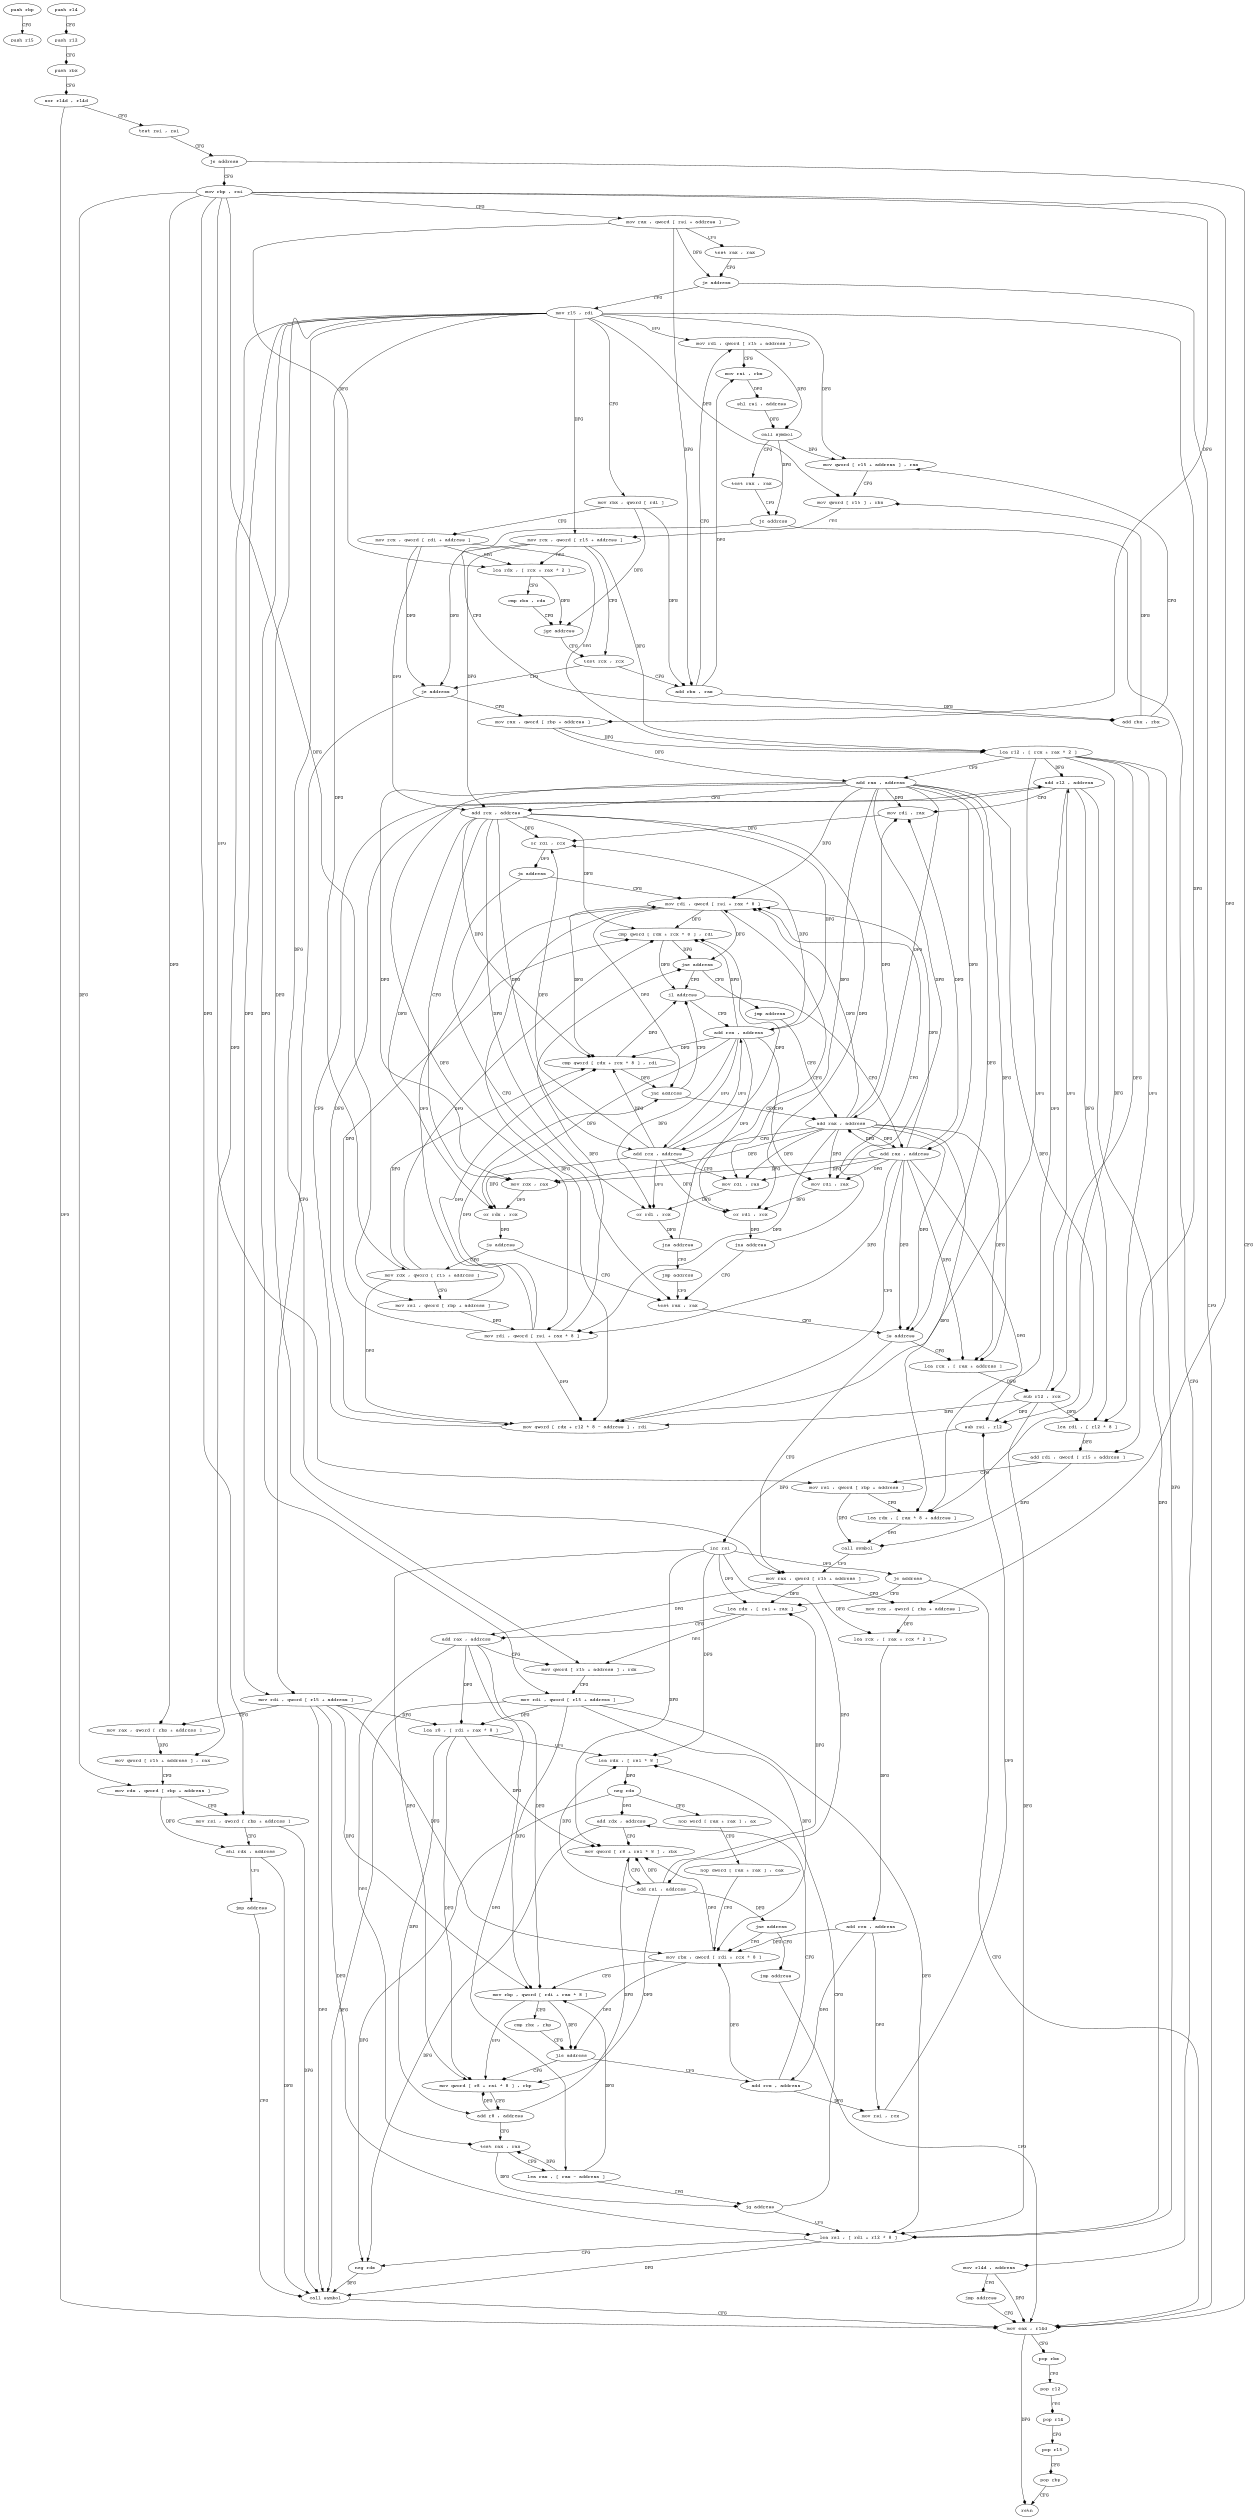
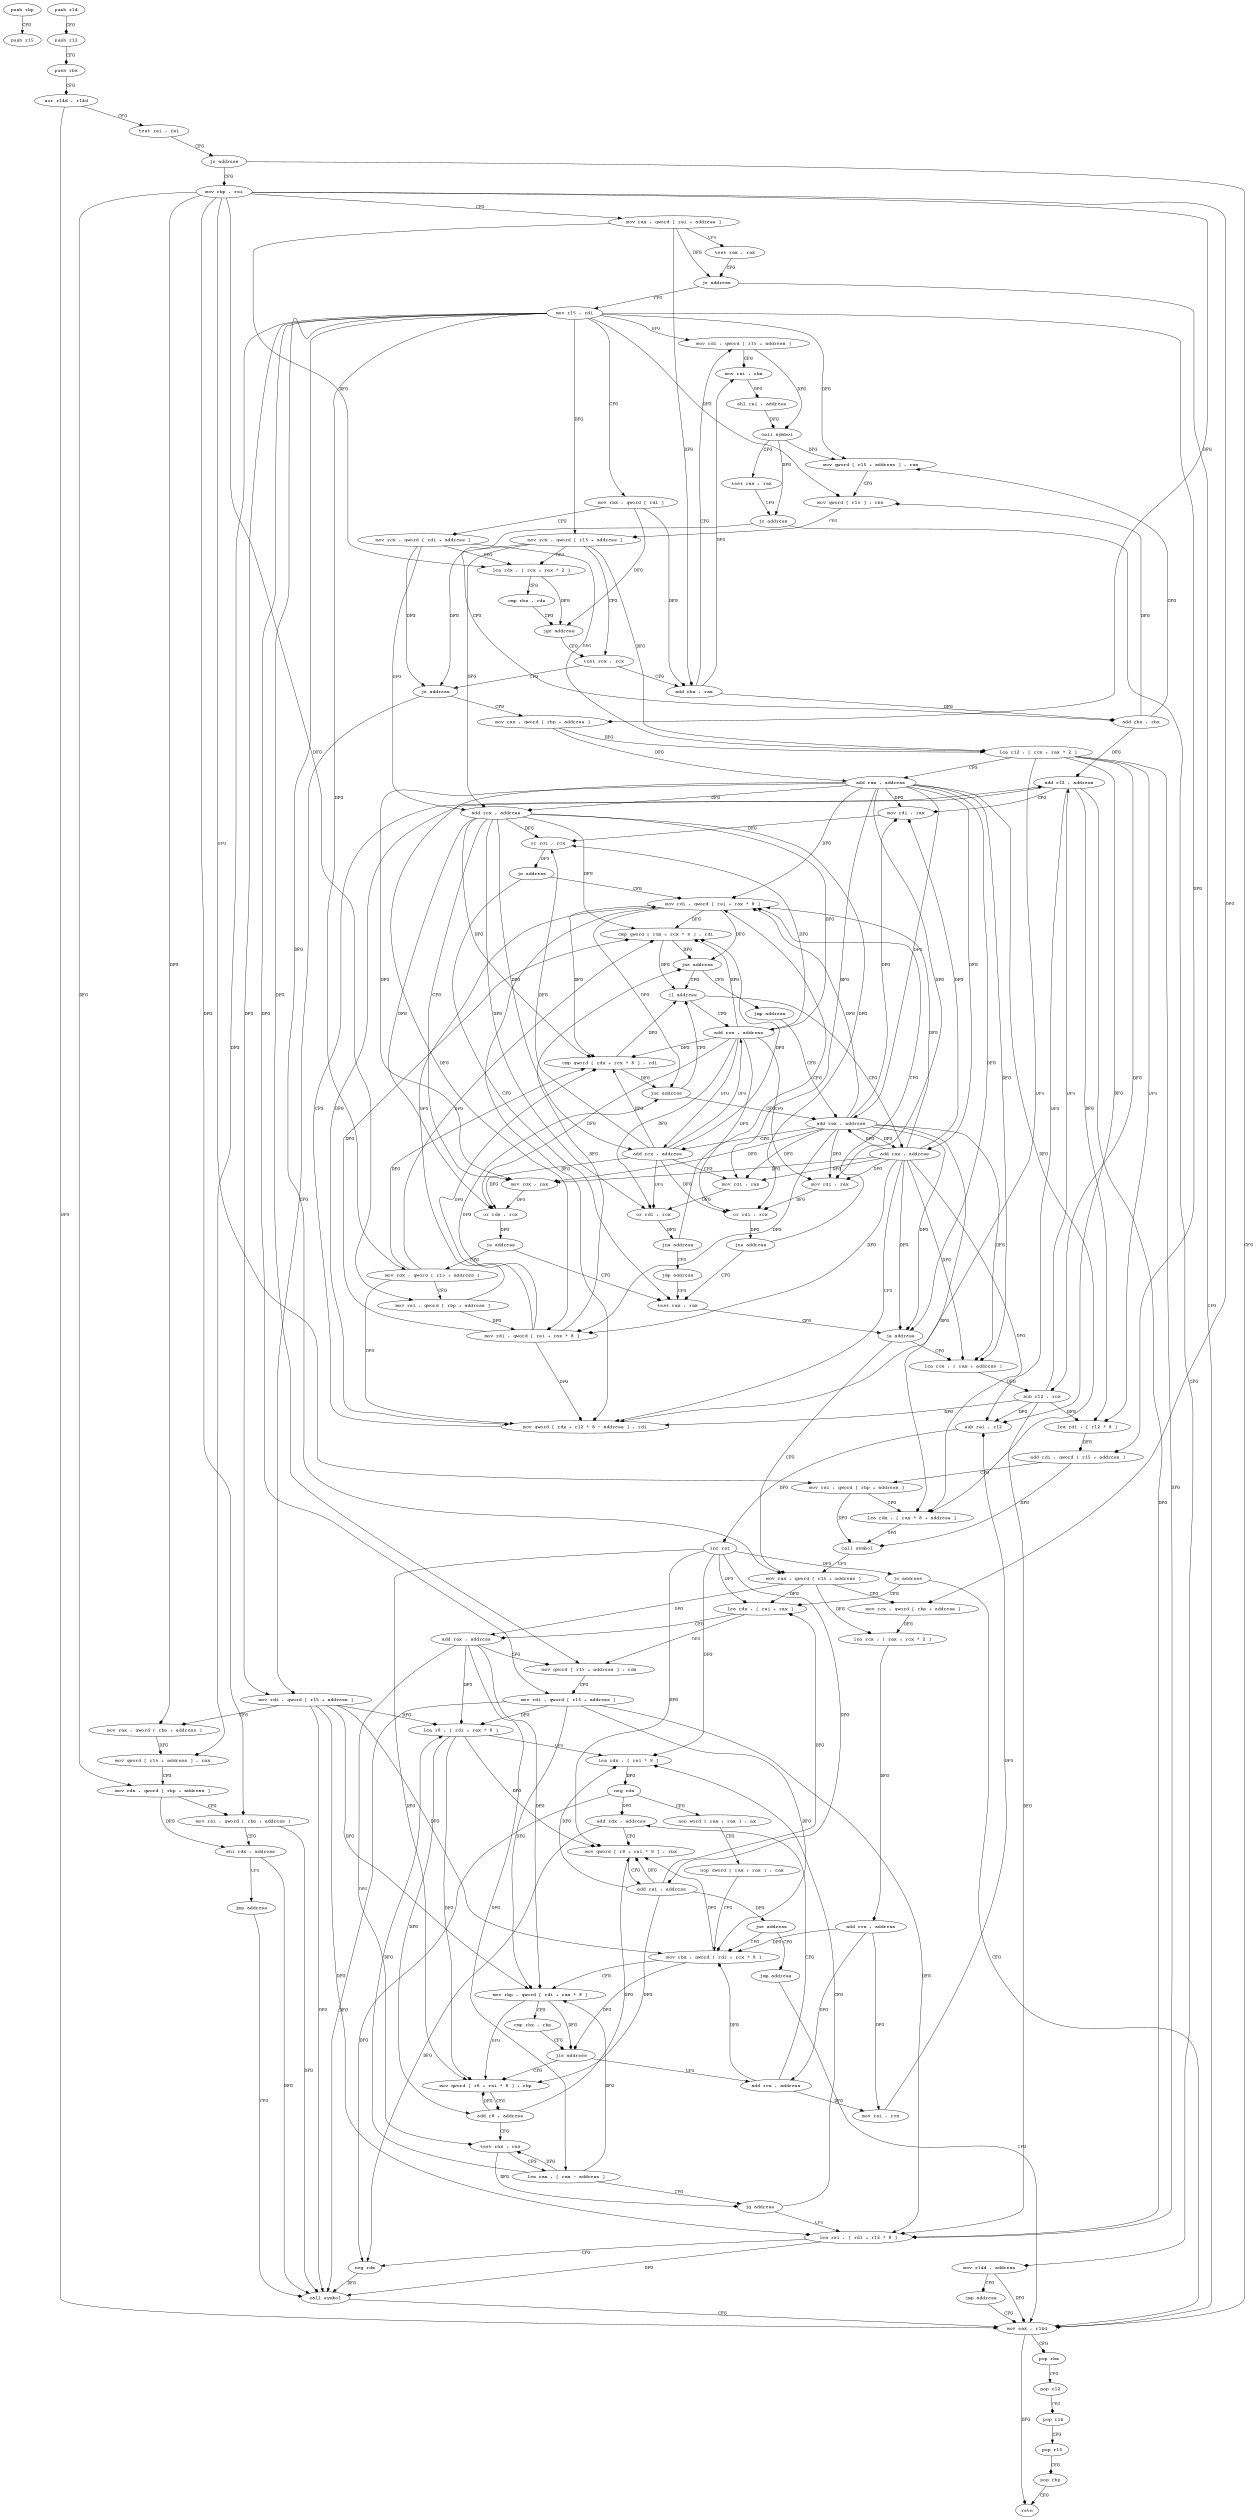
edge "lea r12 , [ rcx + rax * 2 ]" -> "add r12 , address": now "add rbx , rbx" -> "add r12 , address"
edge "lea rax , [ rax - address ]" -> "lea r8 , [ rdi + rax * 8 ]": added, label "DFG"
